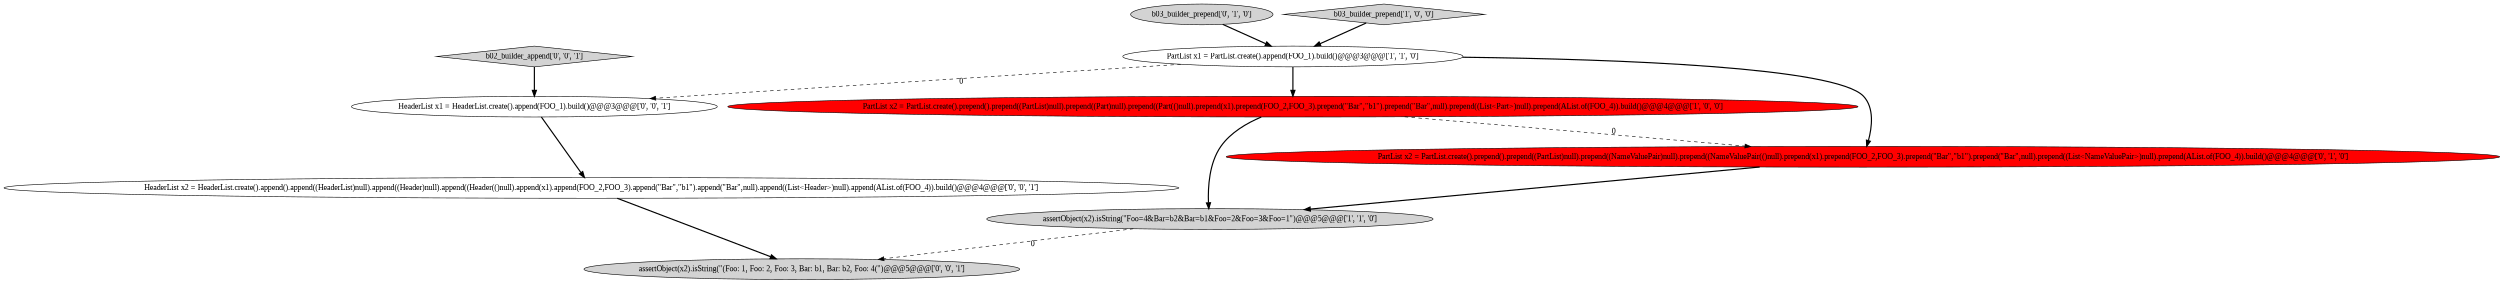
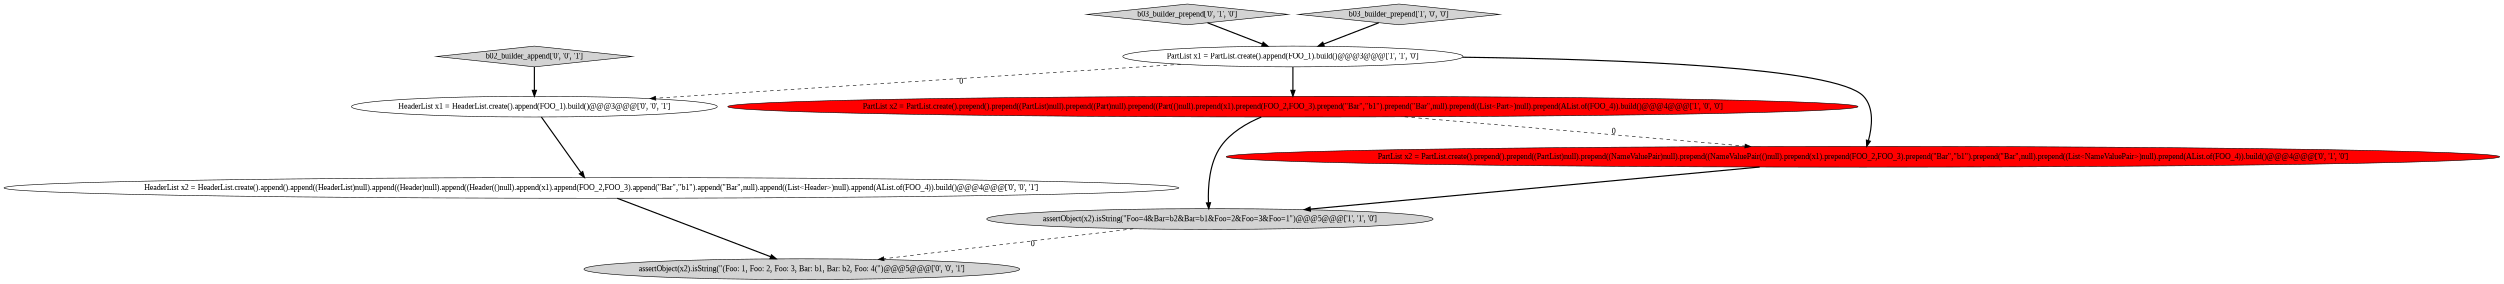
node "b03_builder_prepend['0', '1', '0']": shape ellipse -> diamond
